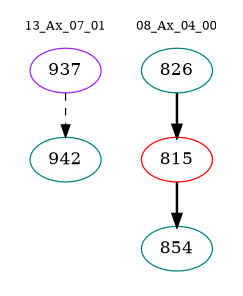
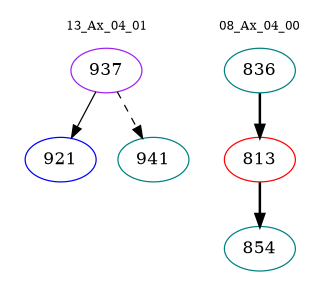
cluster "13_Ax_07_01": label "13_Ax_07_01" -> "13_Ax_04_01"
node "826": label "826" -> "836"
node "921": added
node "942": label "942" -> "941"
node "815": label "815" -> "813"
